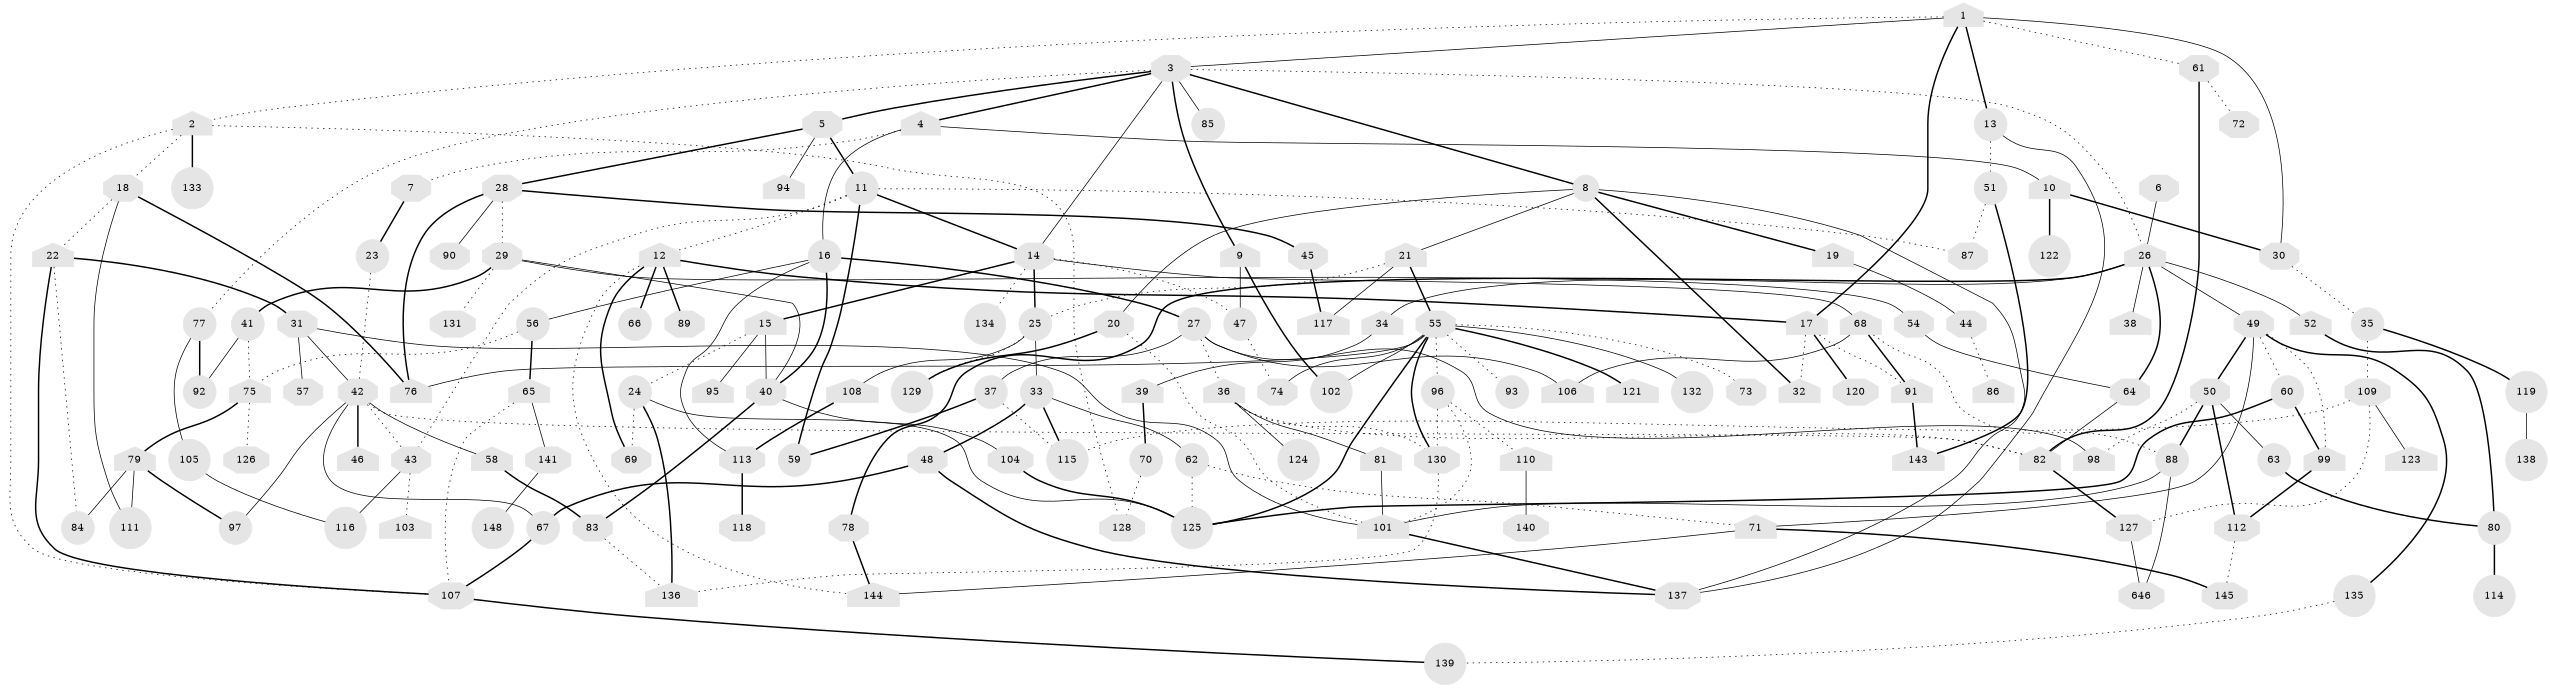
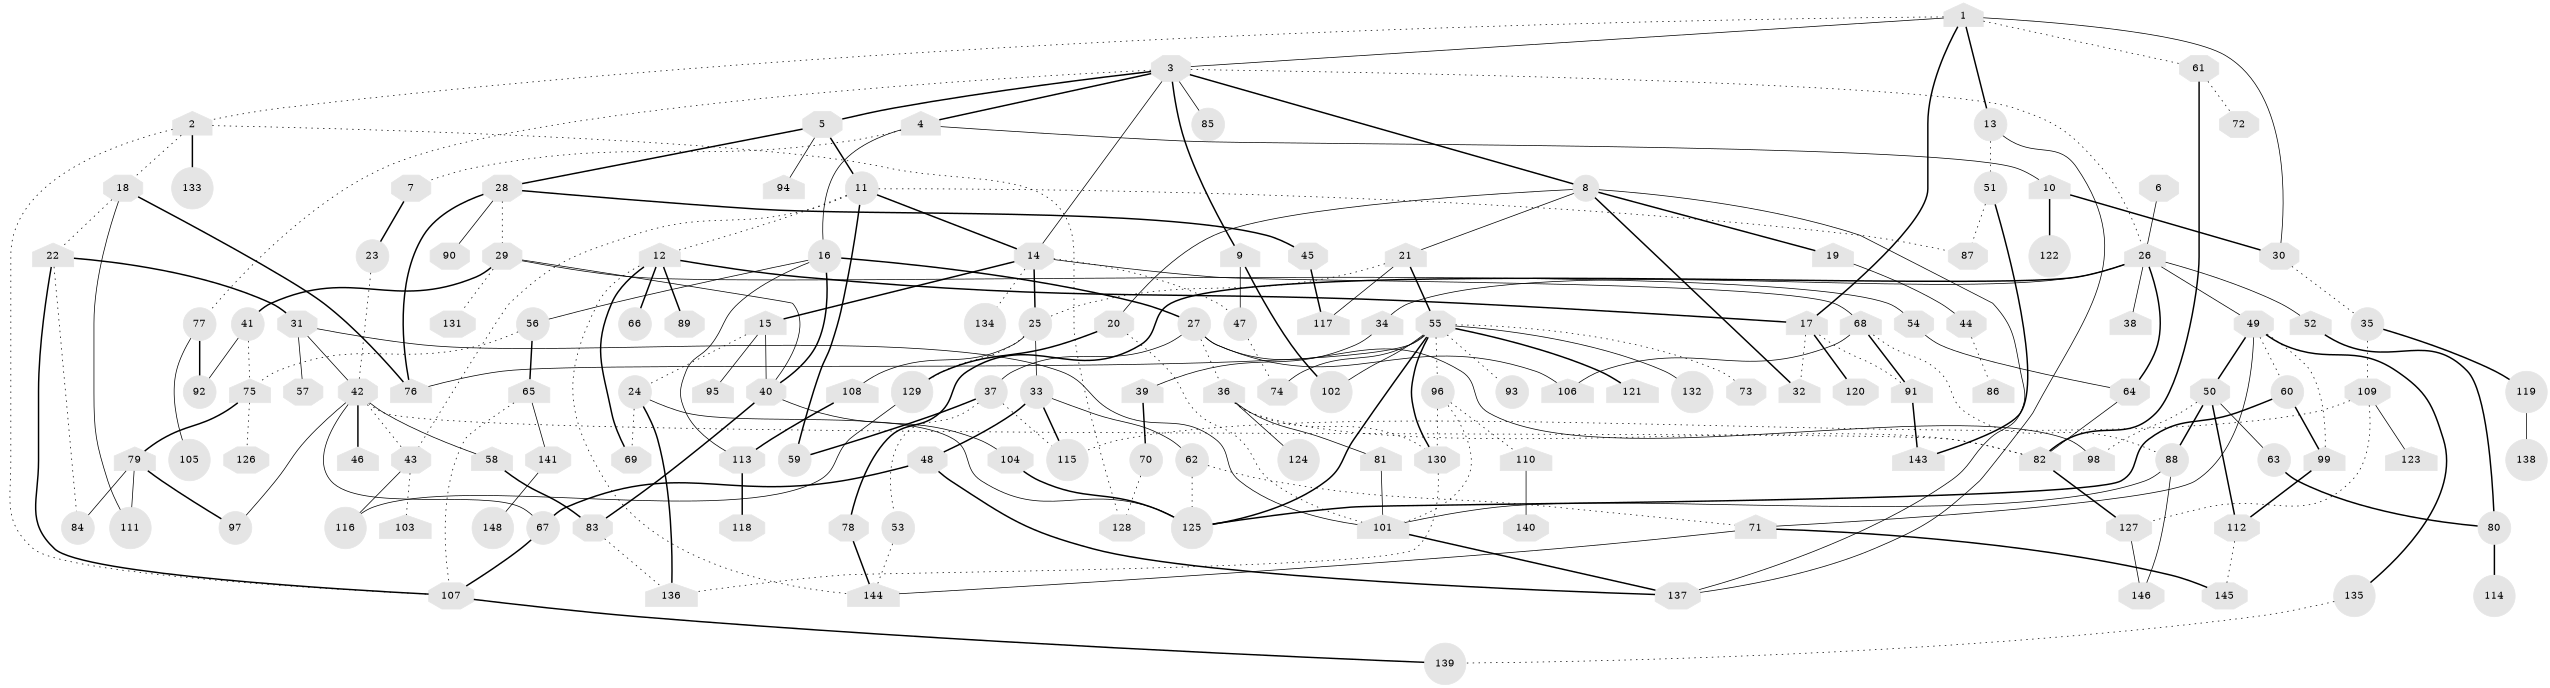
edge "105" -- "116": now "129" -- "116"
node "53": added
node "646": label "646" -> "146"
